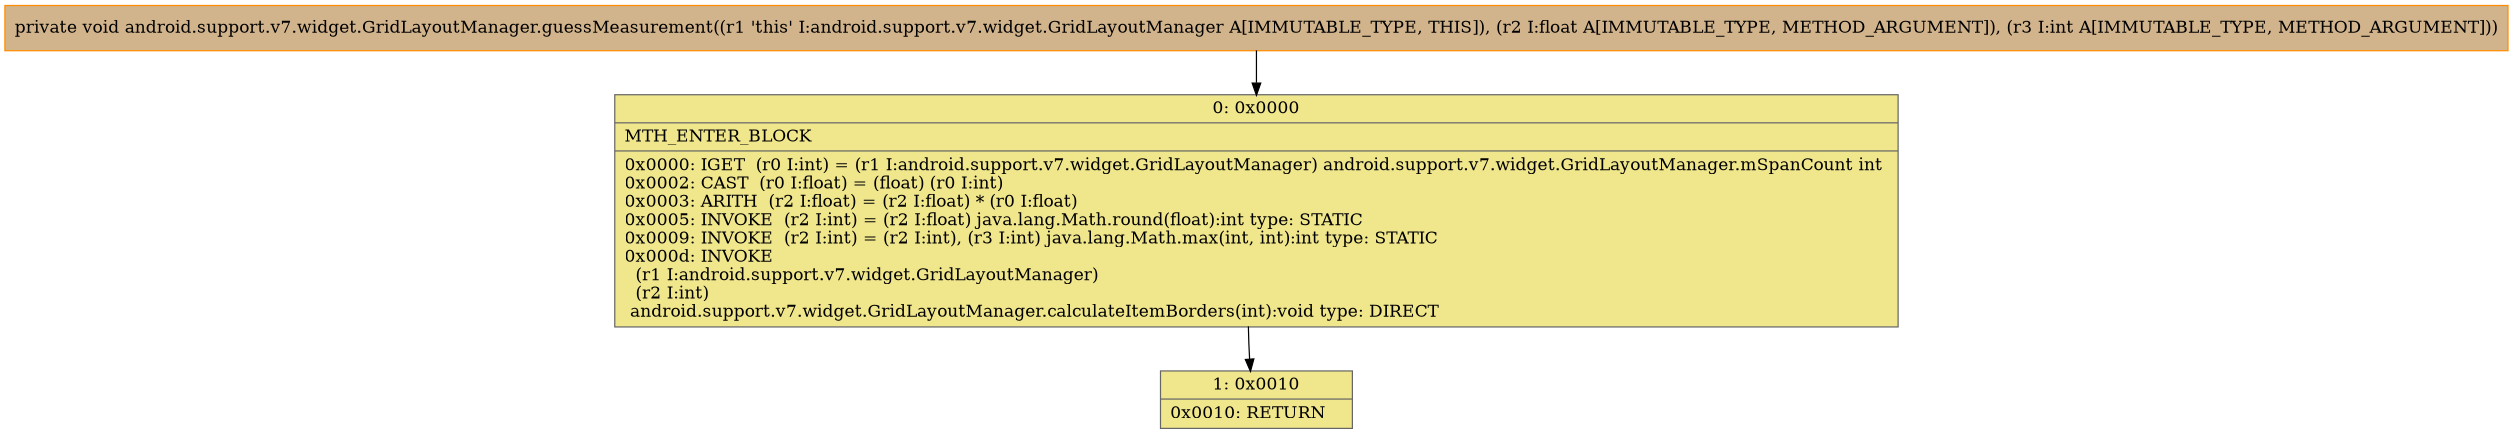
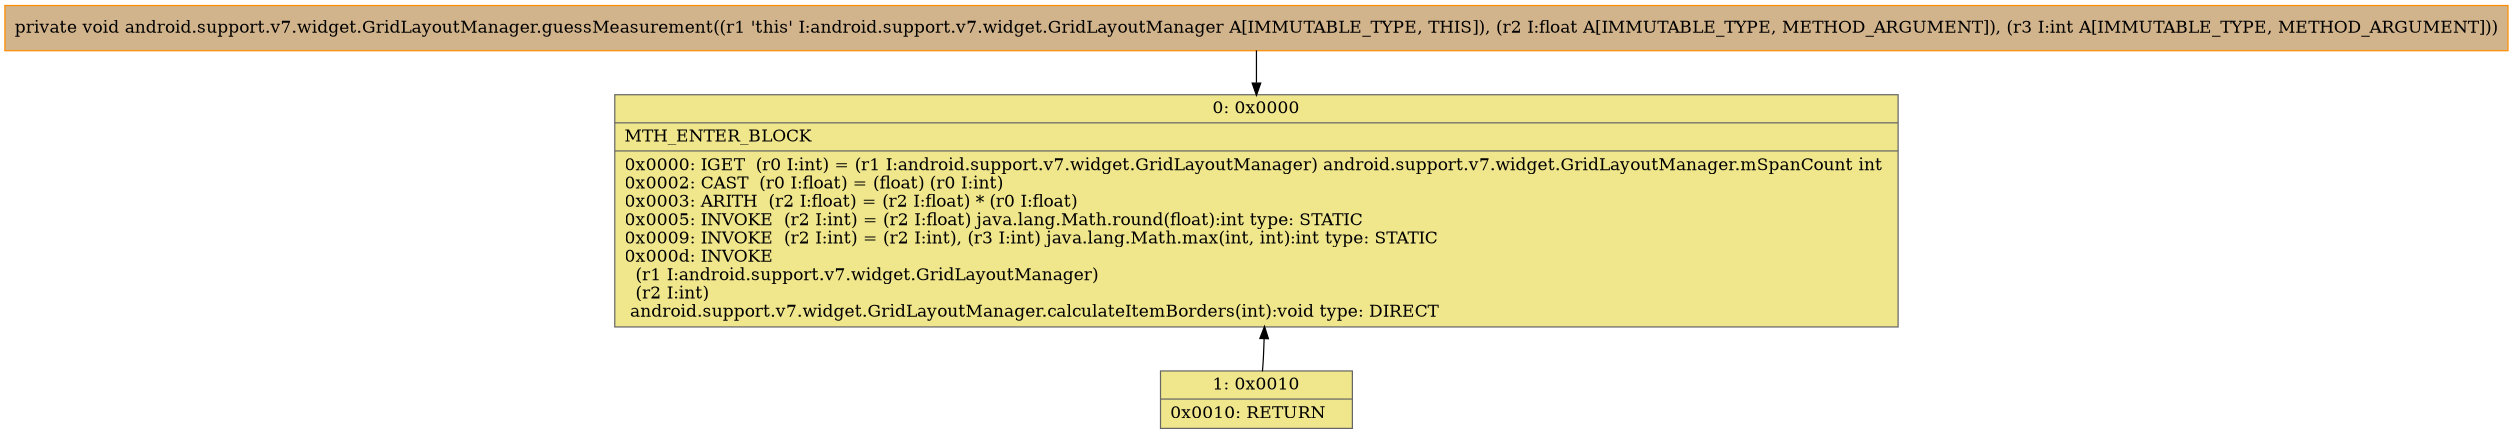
edge "0: 0x0000" -> "1: 0x0010": reversed
